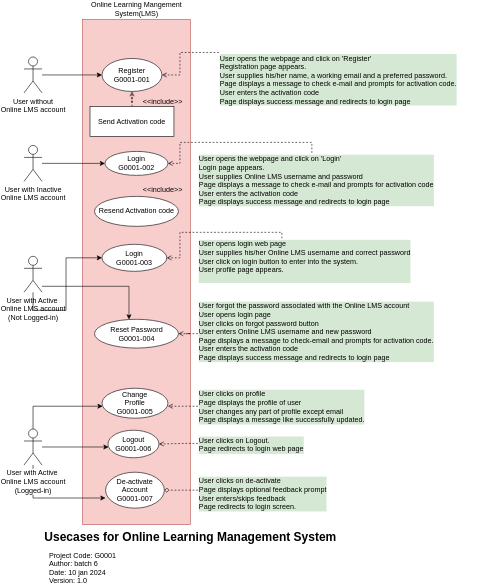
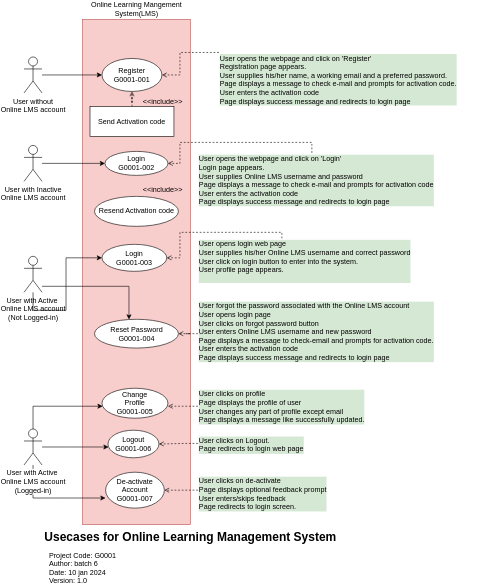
edge "User clicks on de-activate Page displays optional feedback prompt User enters/skips feedback Page redirects to login screen." -> "De-activate Account G0001-007": arrowhead diamond -> open
